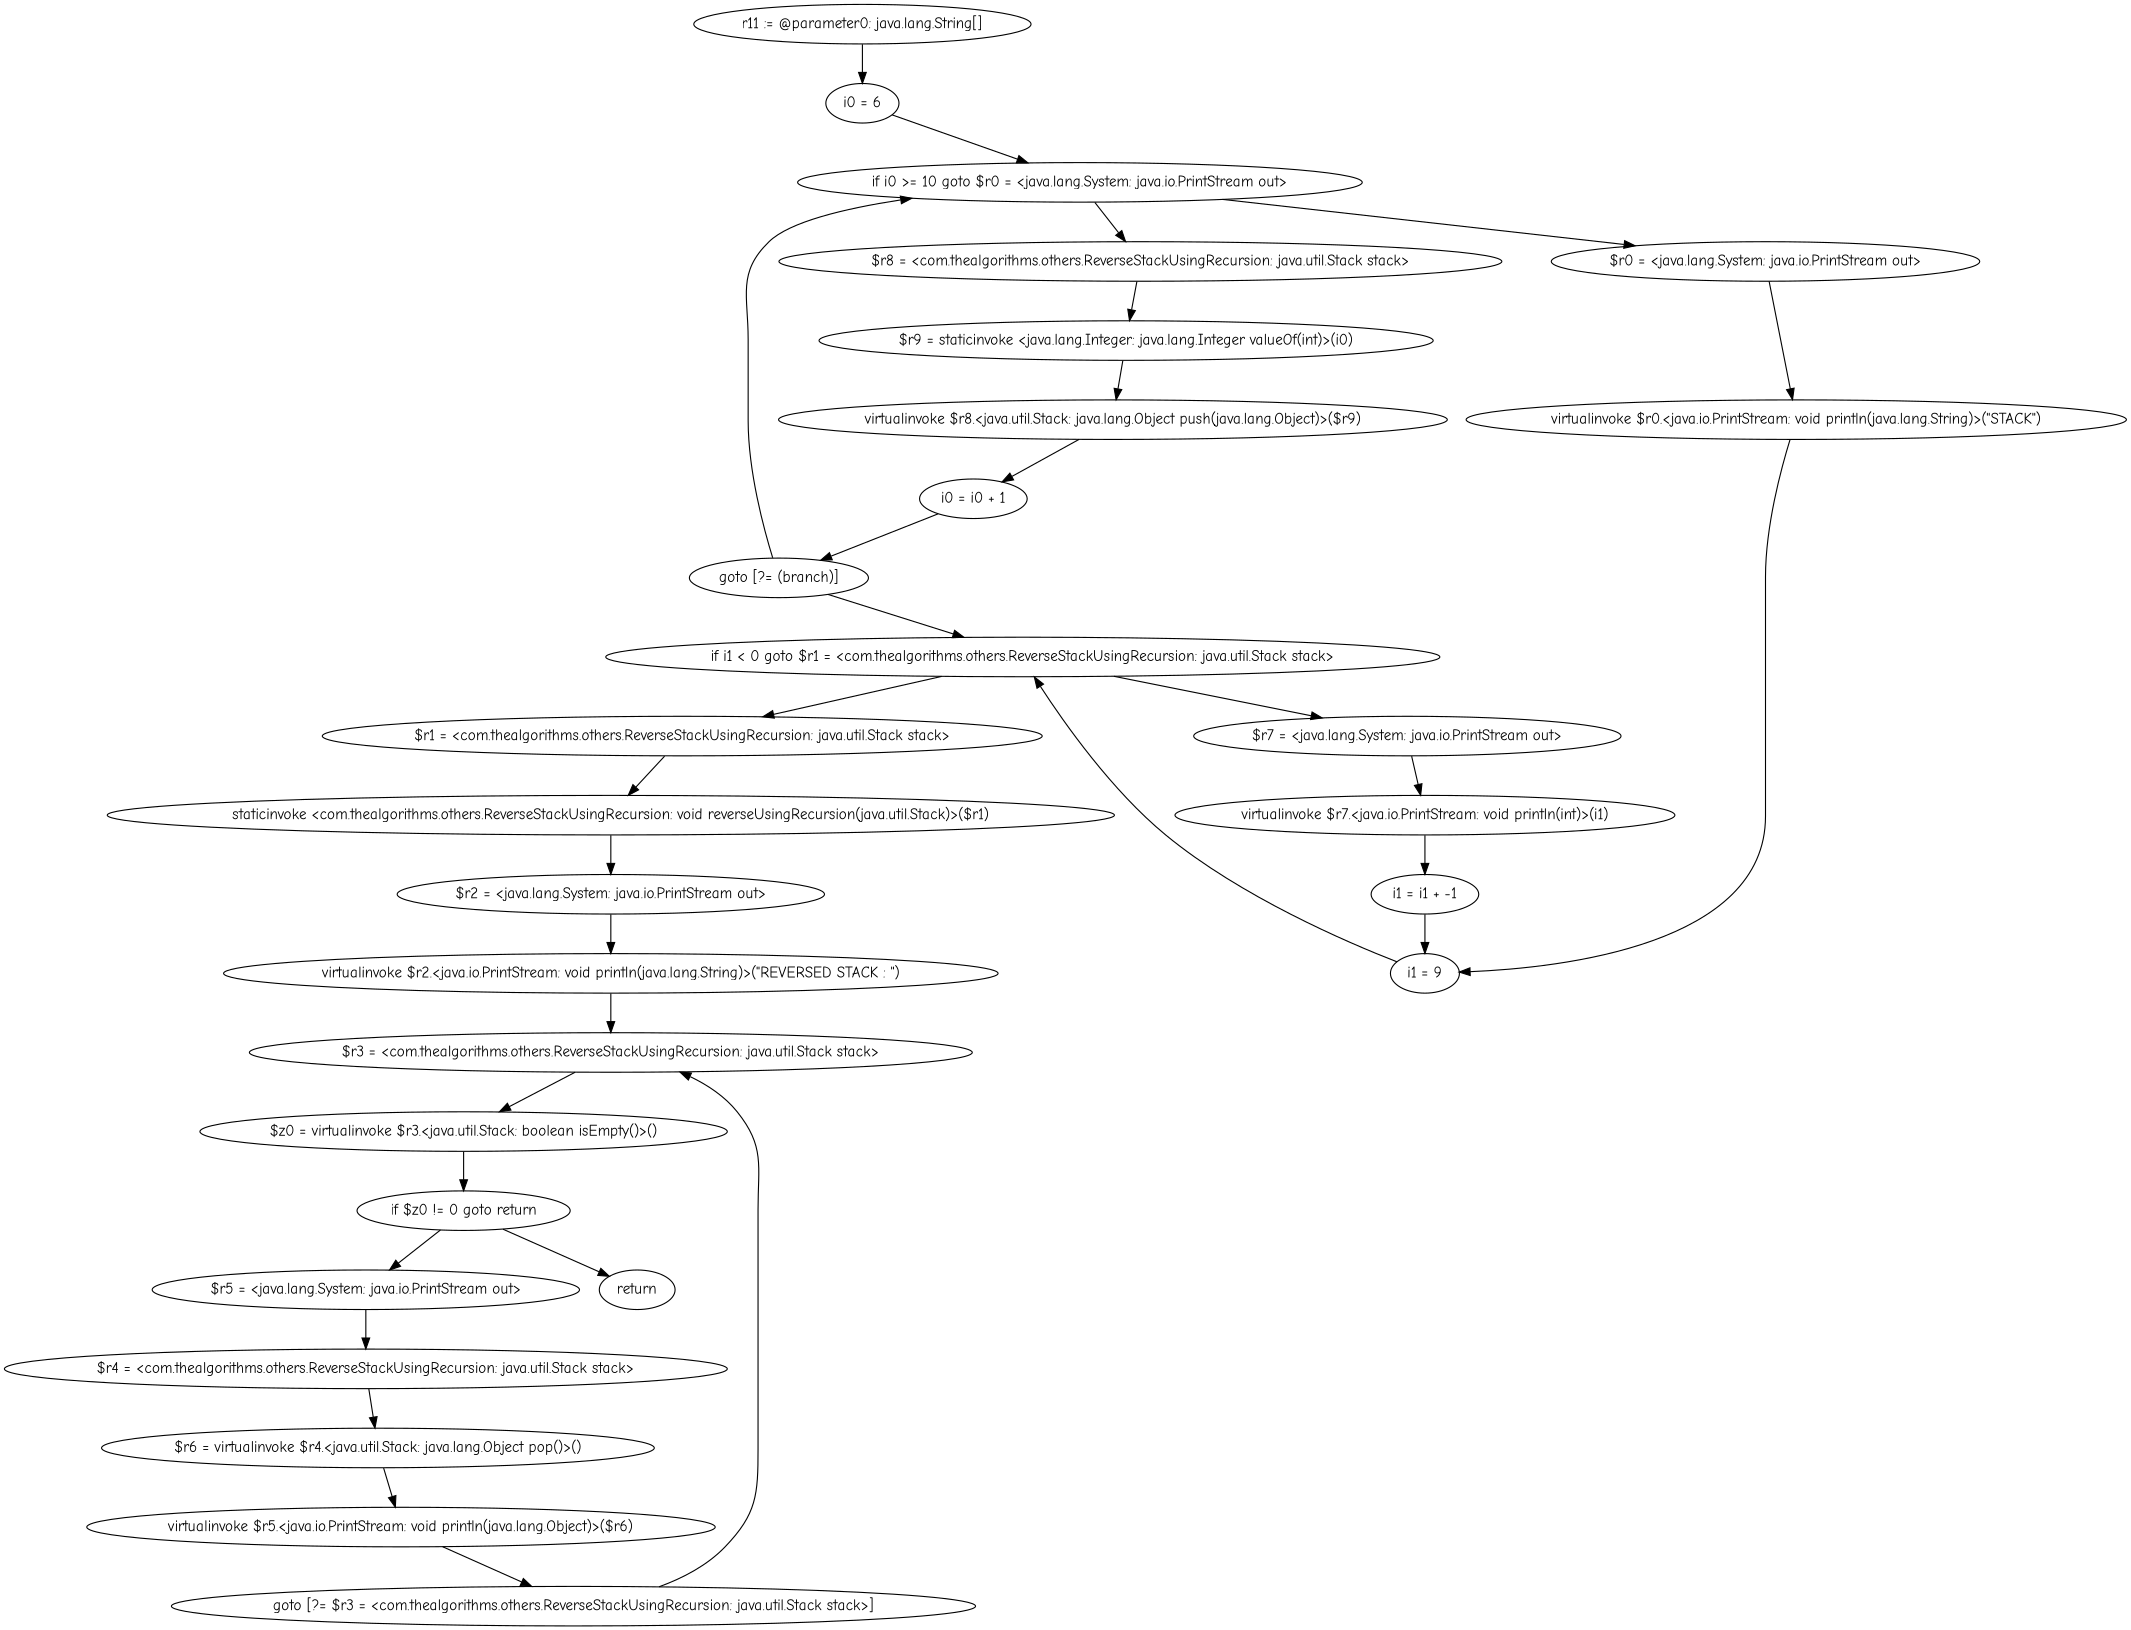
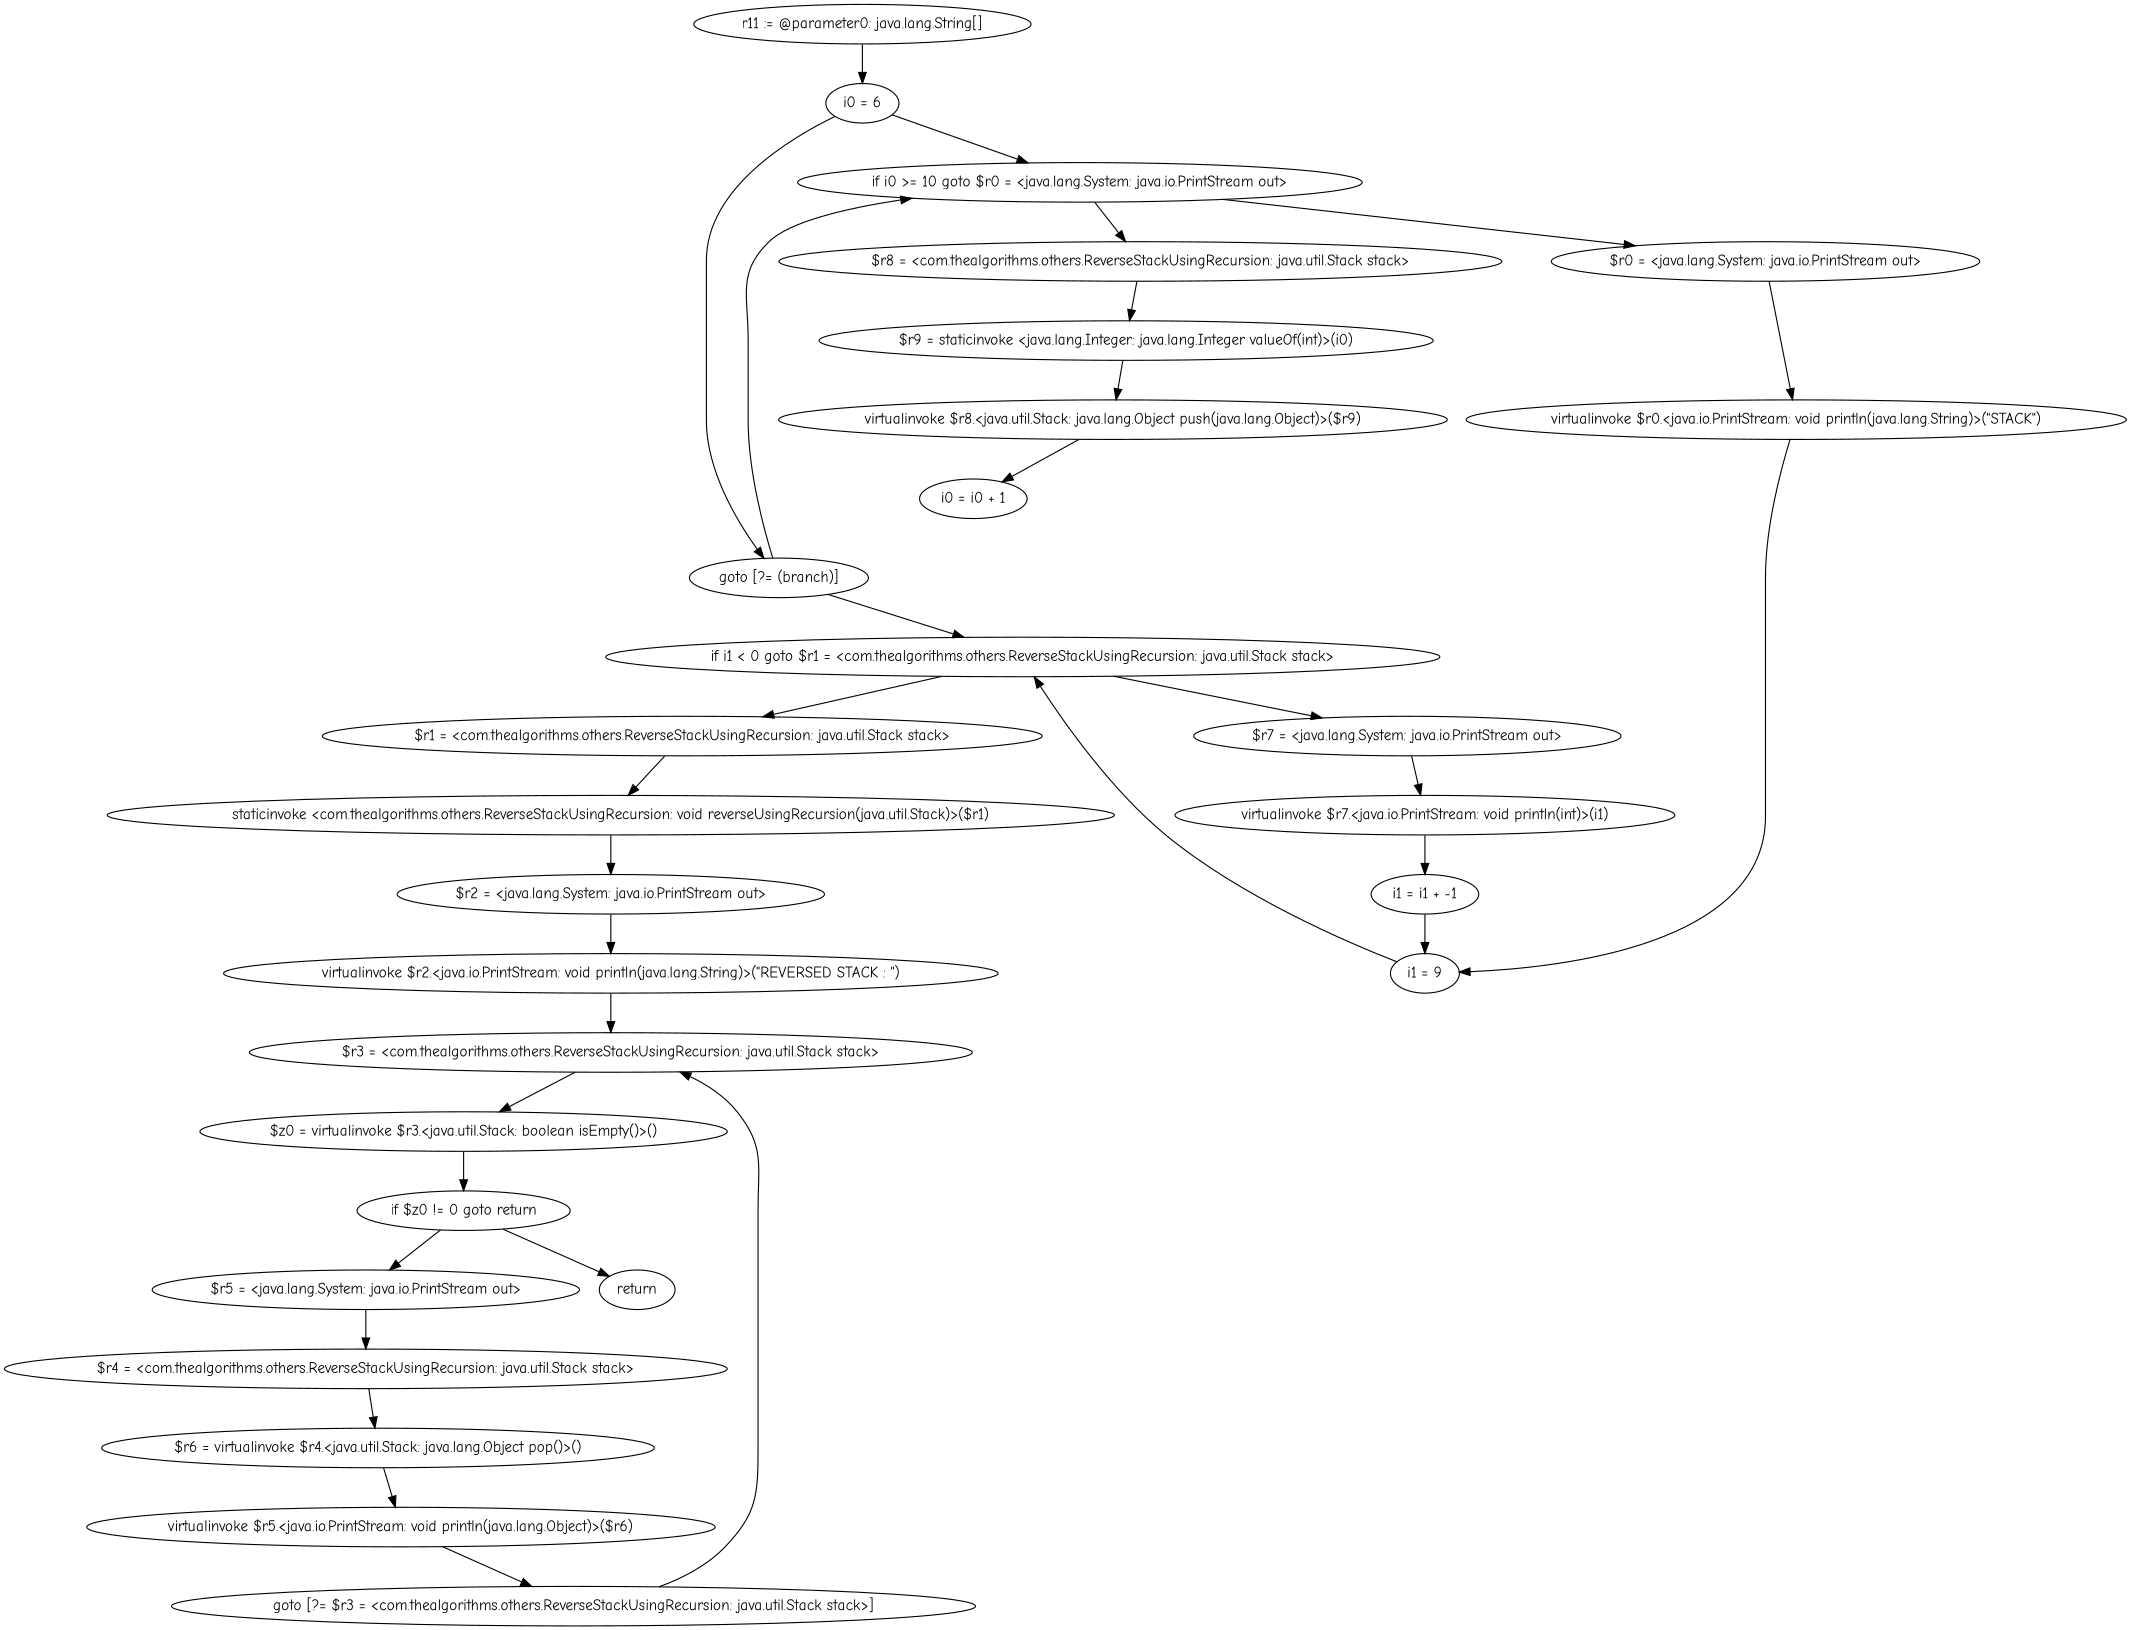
edge "i0 = i0 + 1" -> "goto [?= (branch)]": now "i0 = 6" -> "goto [?= (branch)]"
